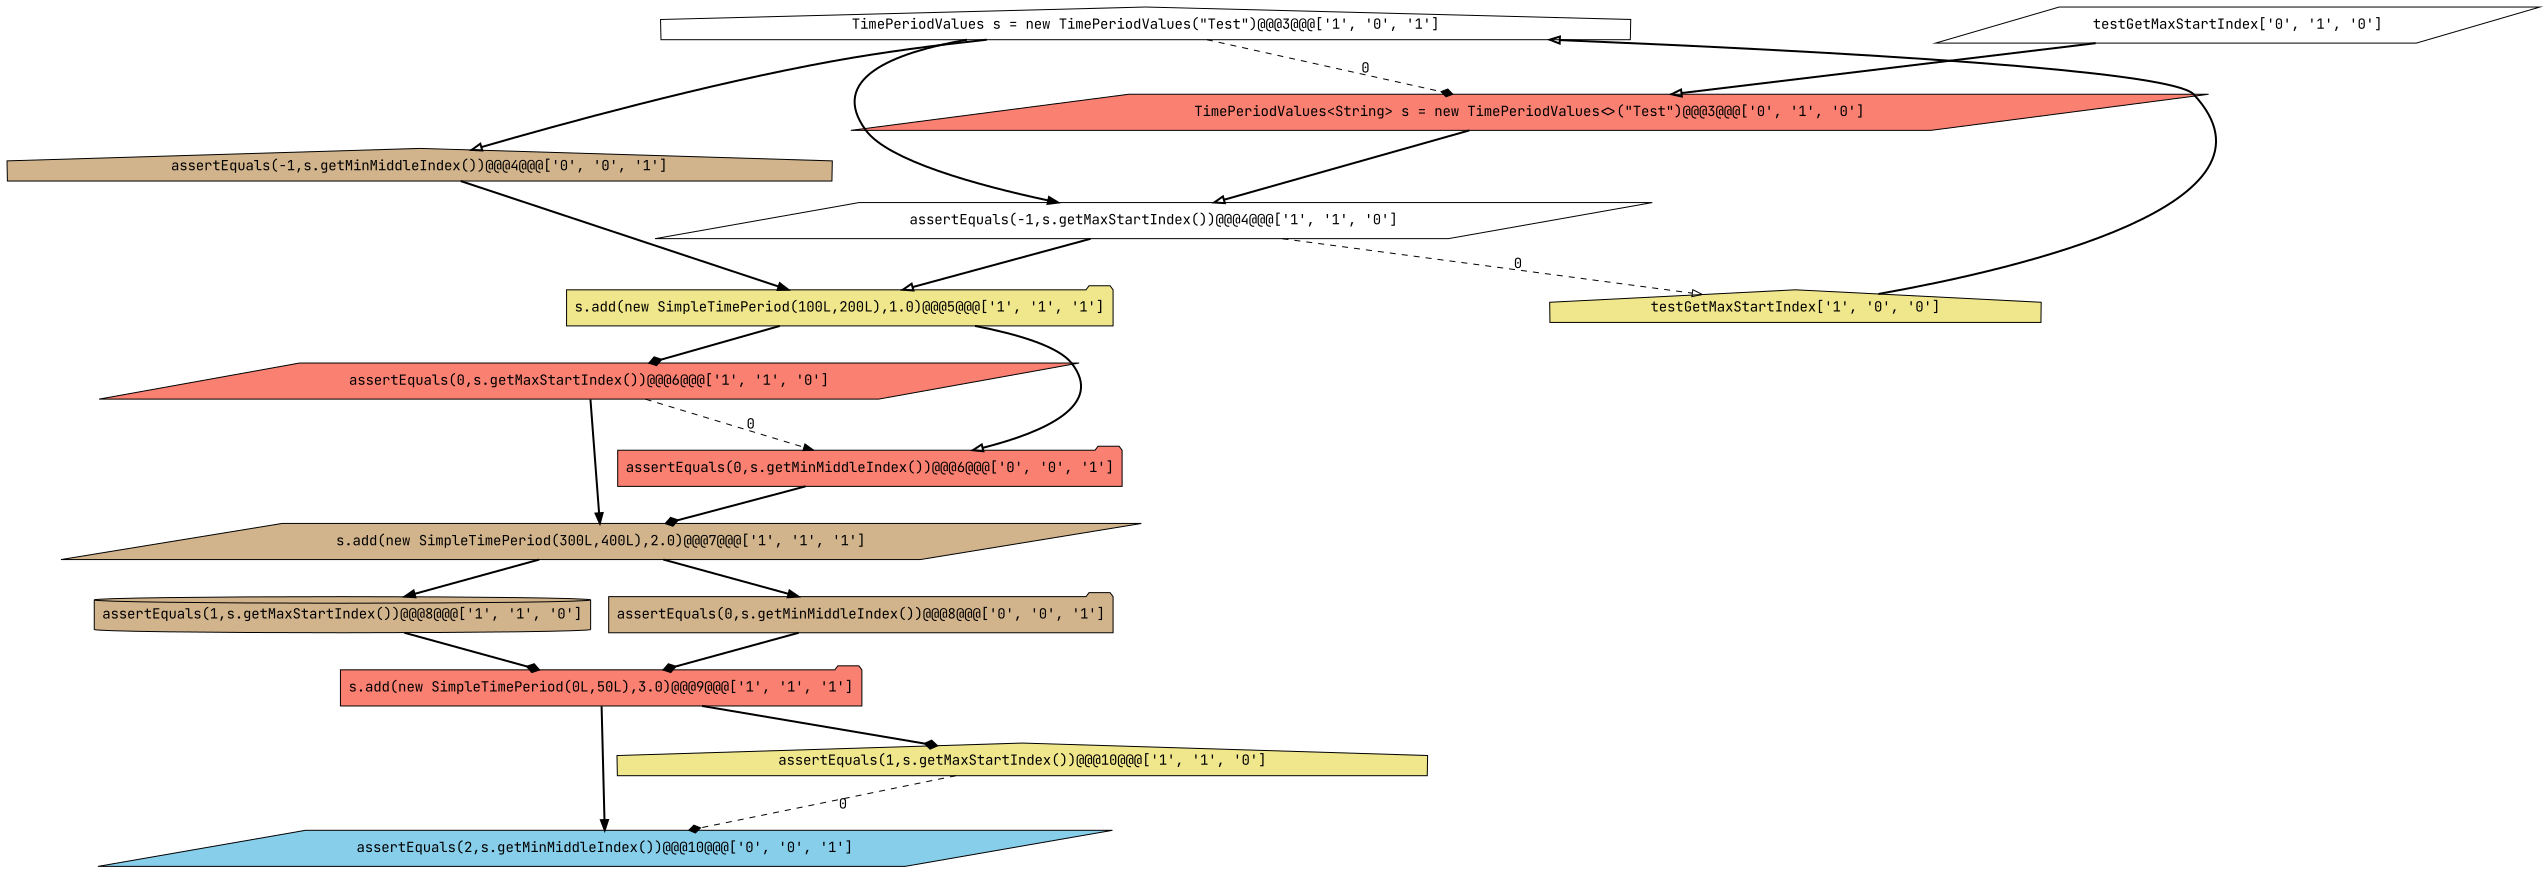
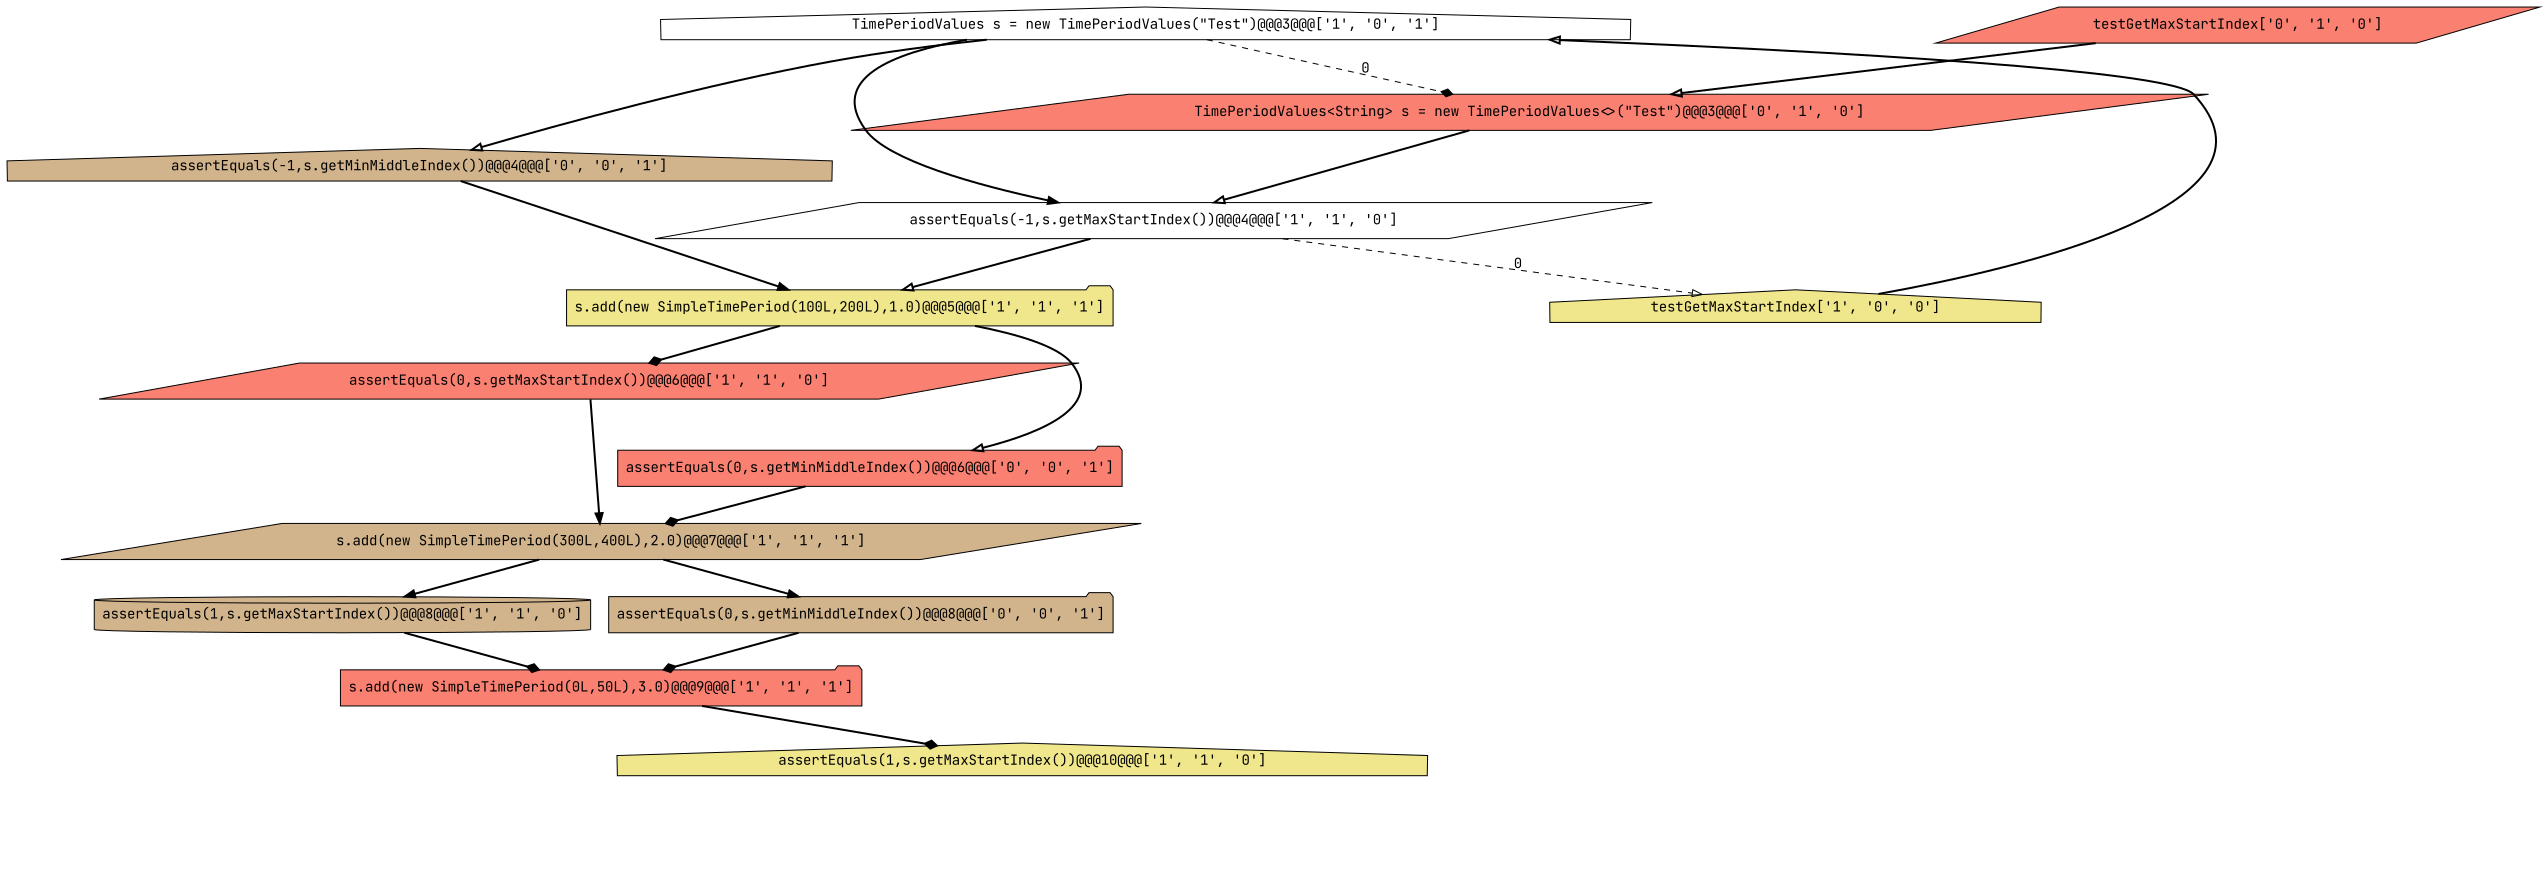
node "testGetMaxStartIndex['0', '1', '0']": fillcolor white -> salmon
edge "assertEquals(0,s.getMaxStartIndex())@@@6@@@['1', '1', '0']" -> "assertEquals(0,s.getMinMiddleIndex())@@@6@@@['0', '0', '1']": removed, label "0"
node "assertEquals(2,s.getMinMiddleIndex())@@@10@@@['0', '0', '1']": removed
